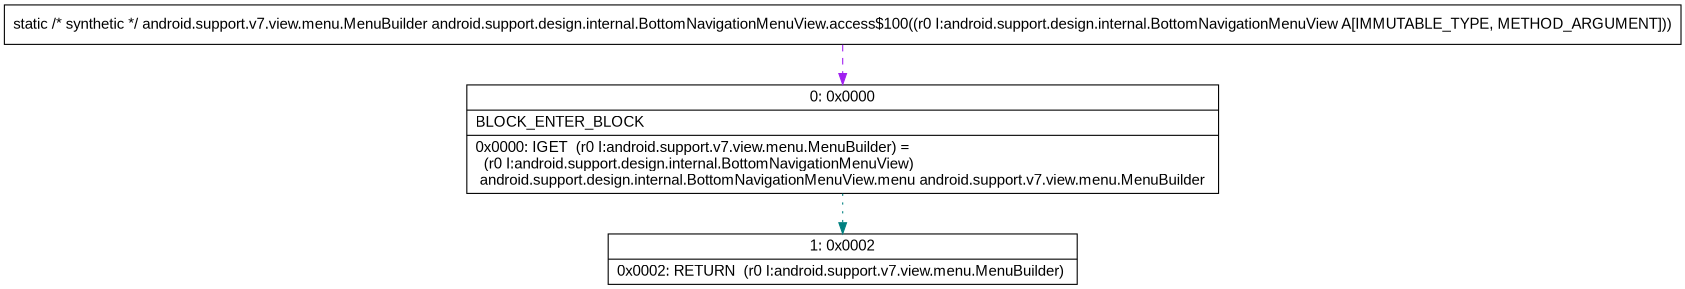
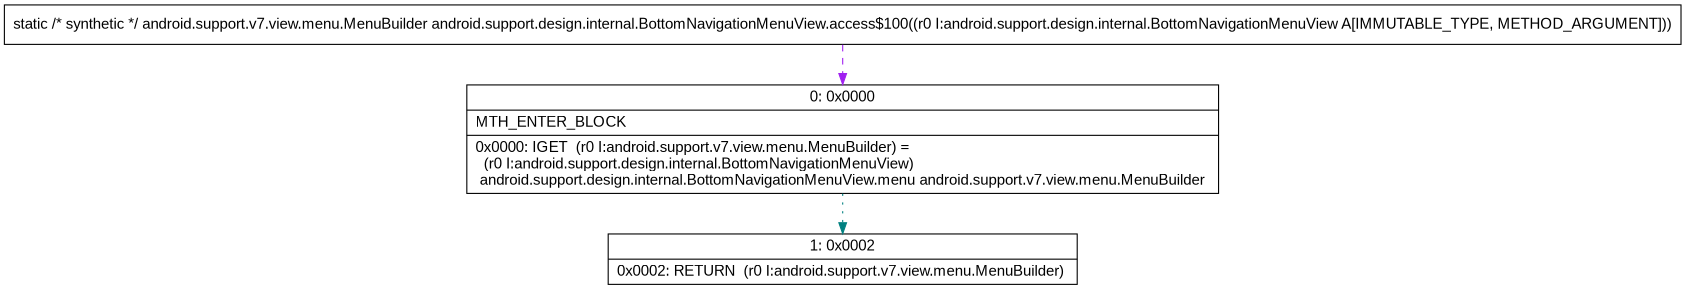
node "0: 0x0000": text "BLOCK_ENTER_BLOCK" -> "MTH_ENTER_BLOCK"
